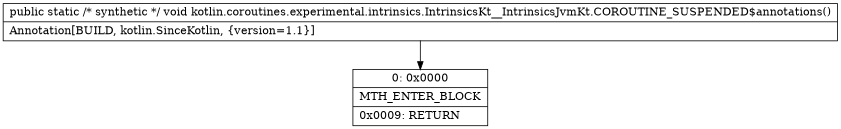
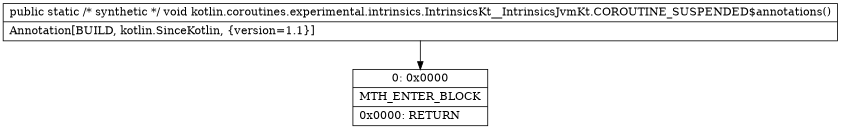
node "0: 0x0000": text "0x0009: RETURN" -> "0x0000: RETURN"
